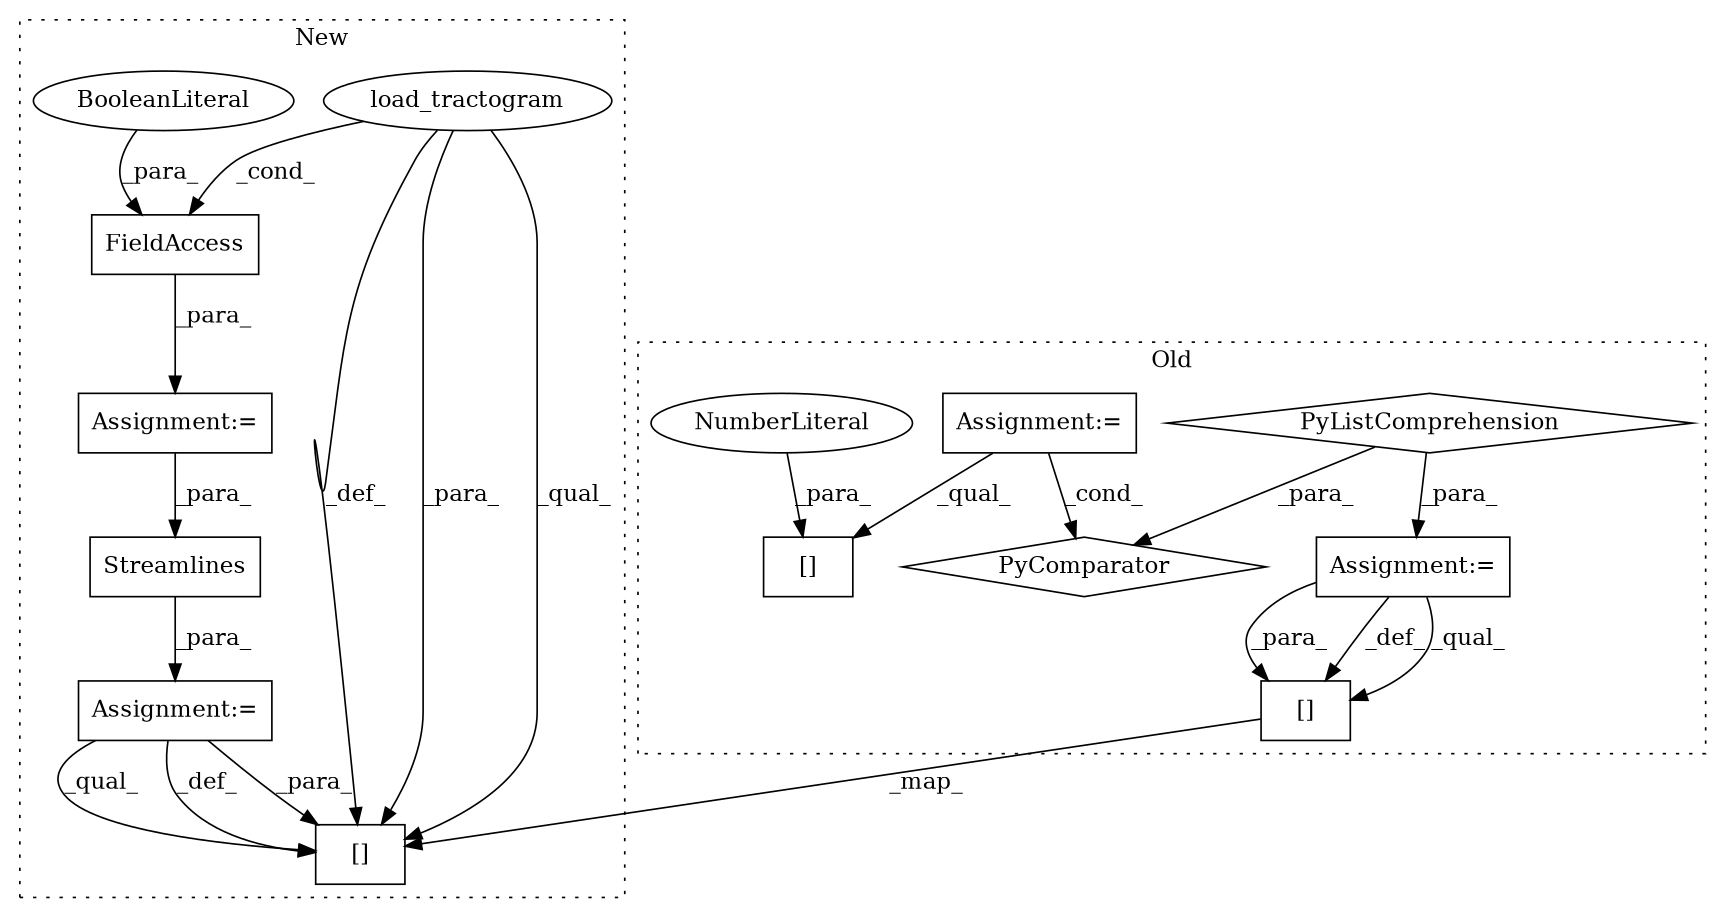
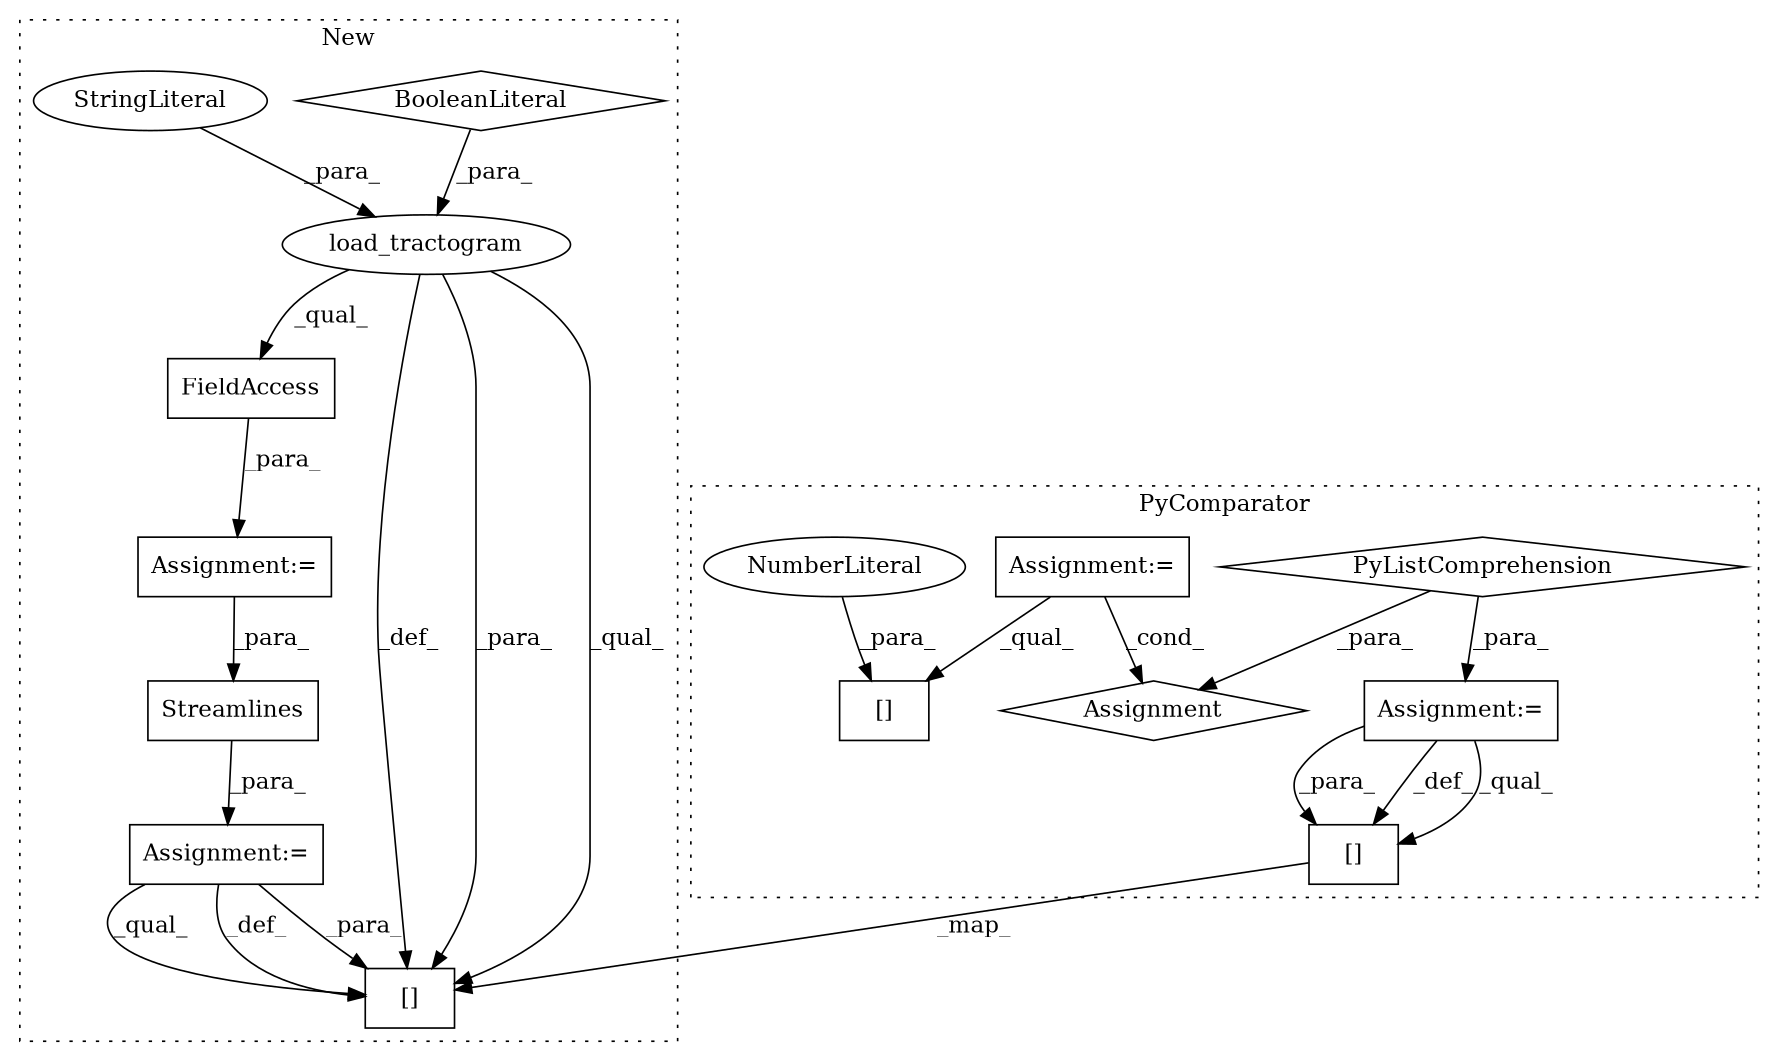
node "StringLiteral": added
node "BooleanLiteral": shape ellipse -> diamond
edge "BooleanLiteral" -> "FieldAccess": now "BooleanLiteral" -> "load_tractogram"
edge "load_tractogram" -> "FieldAccess": label "_cond_" -> "_qual_"
cluster "Old": label "Old" -> "PyComparator"
node "PyComparator": label "PyComparator" -> "Assignment"
